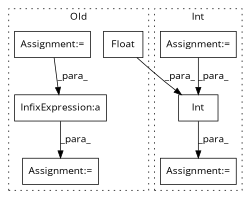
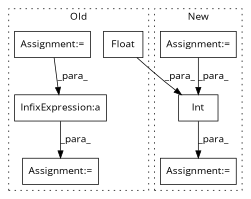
cluster "Int": label "Int" -> "New"
